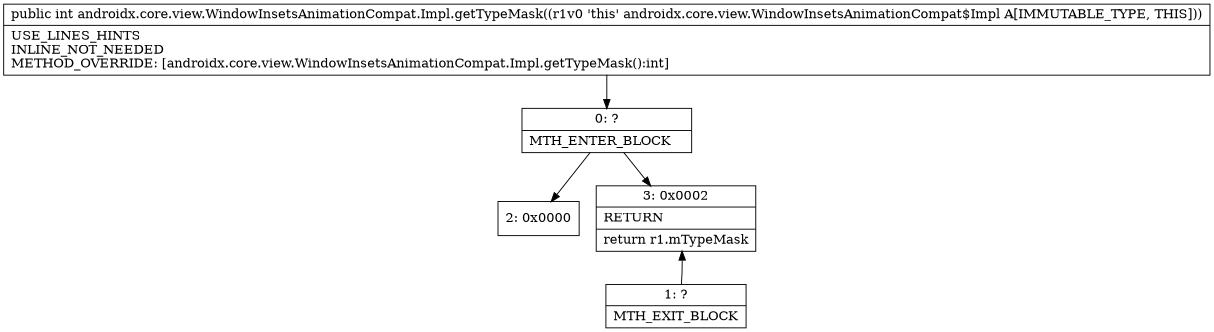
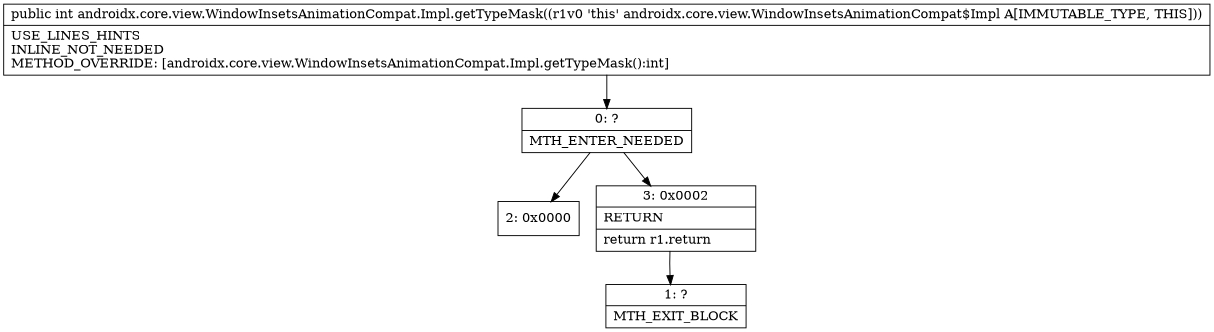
node "0: ?": text "MTH_ENTER_BLOCK" -> "MTH_ENTER_NEEDED"
node "3: 0x0002": text "return r1.mTypeMask" -> "return r1.return"
edge "1: ?" -> "3: 0x0002": reversed
